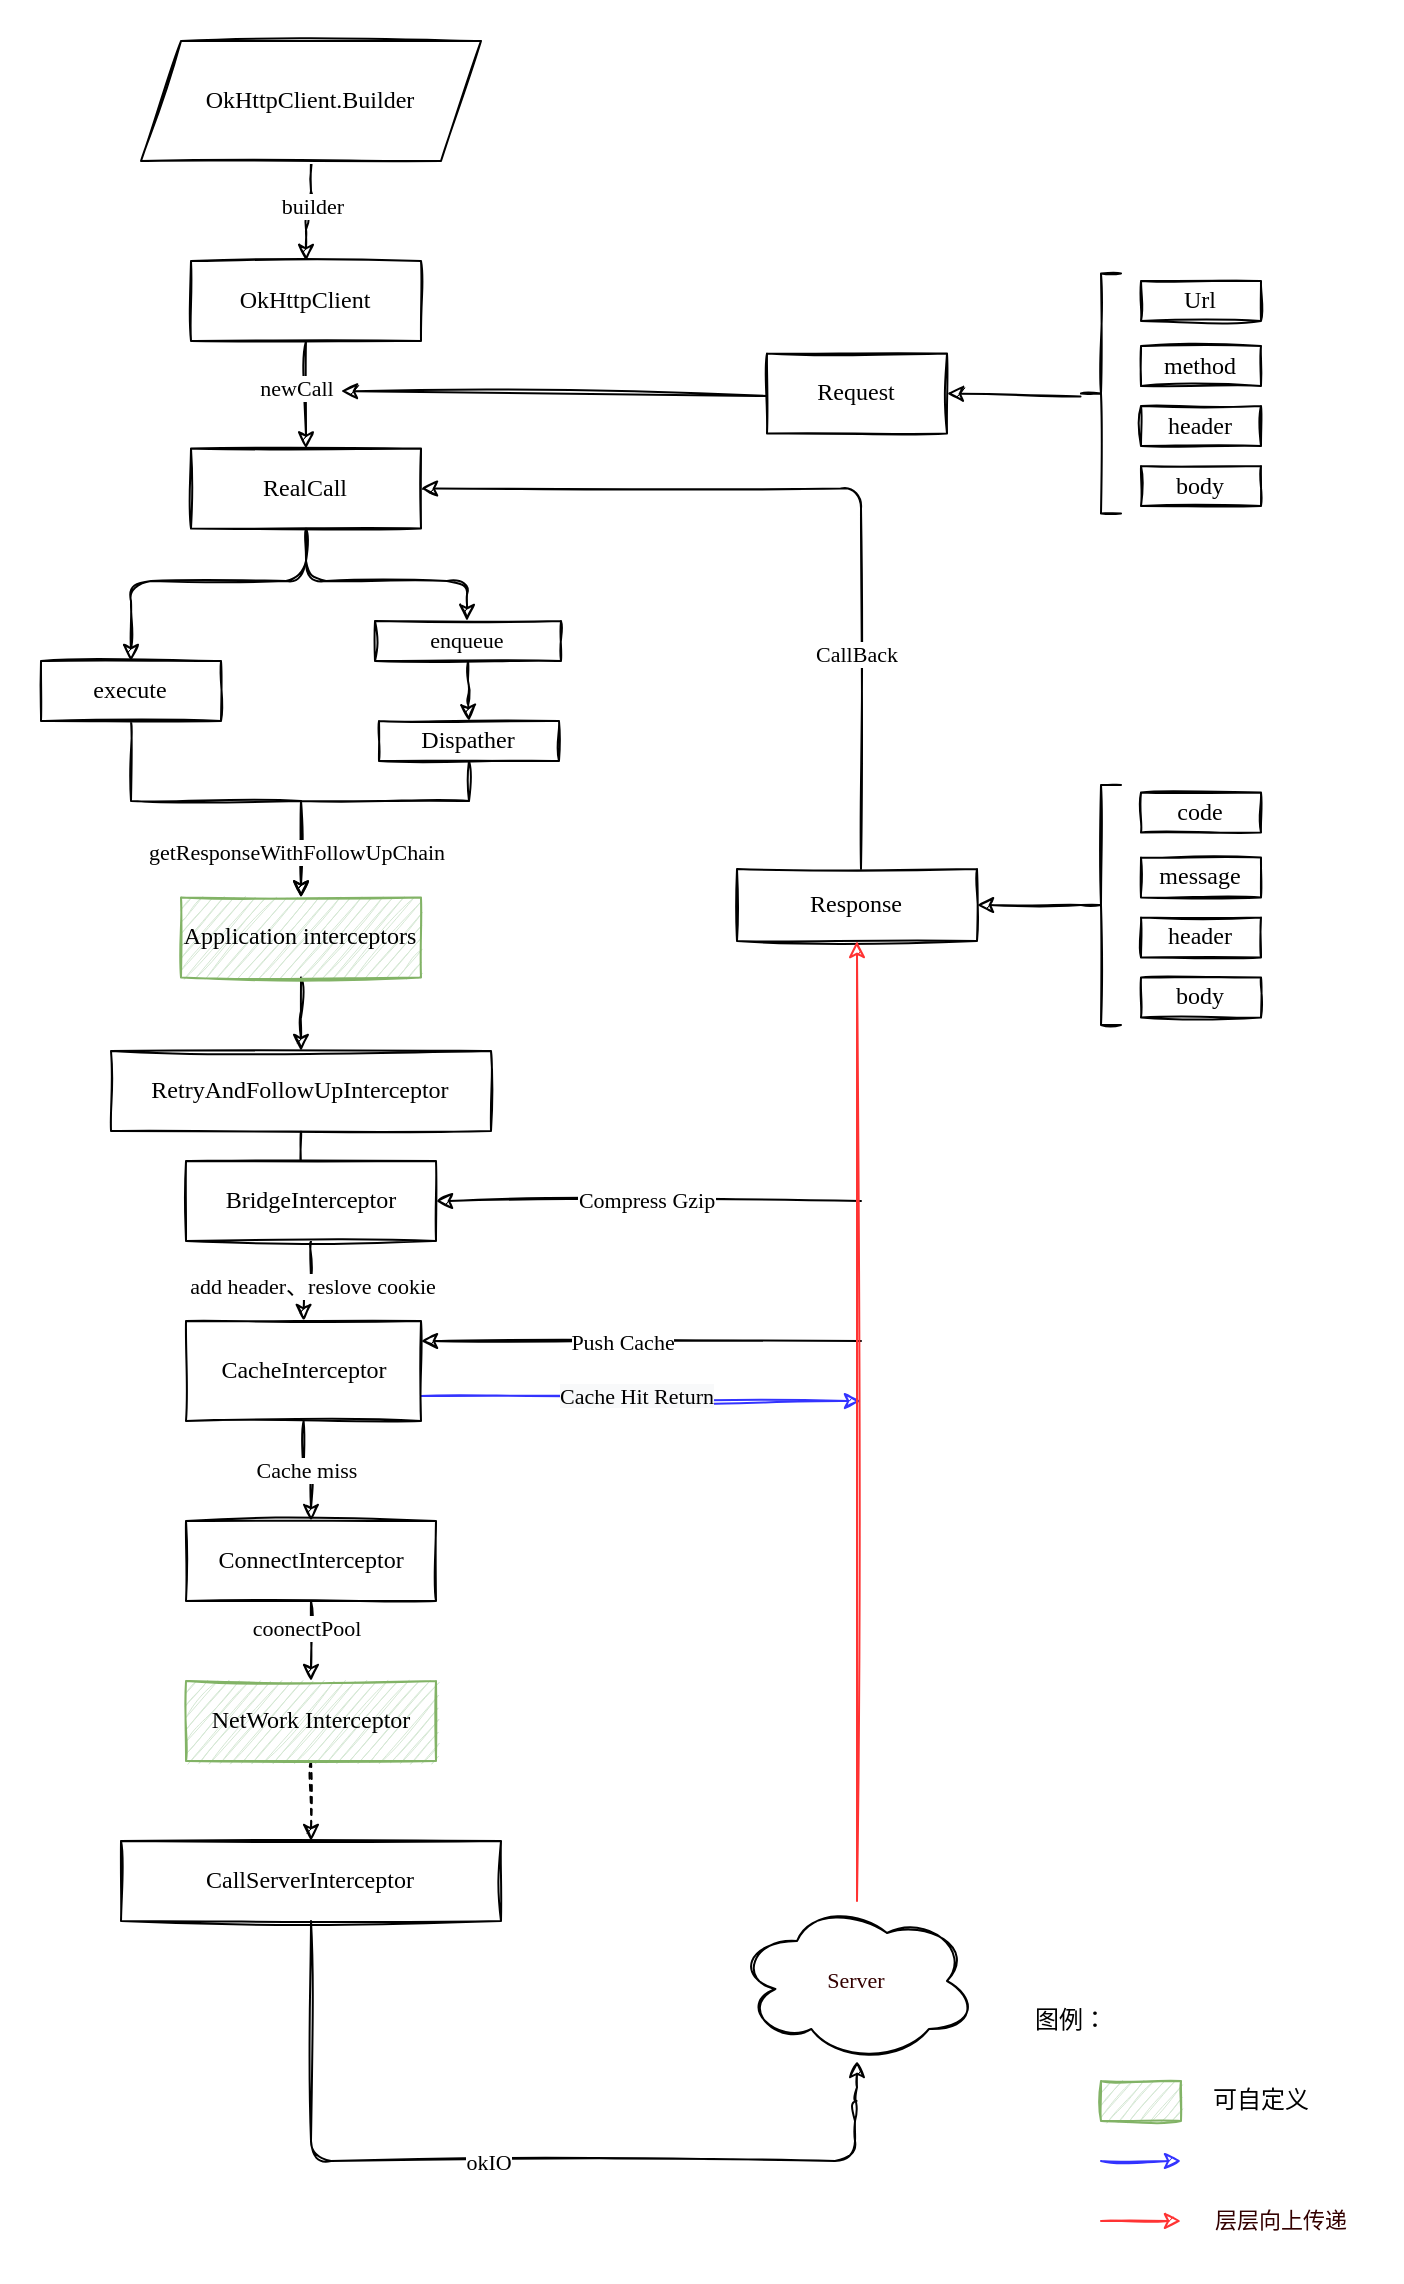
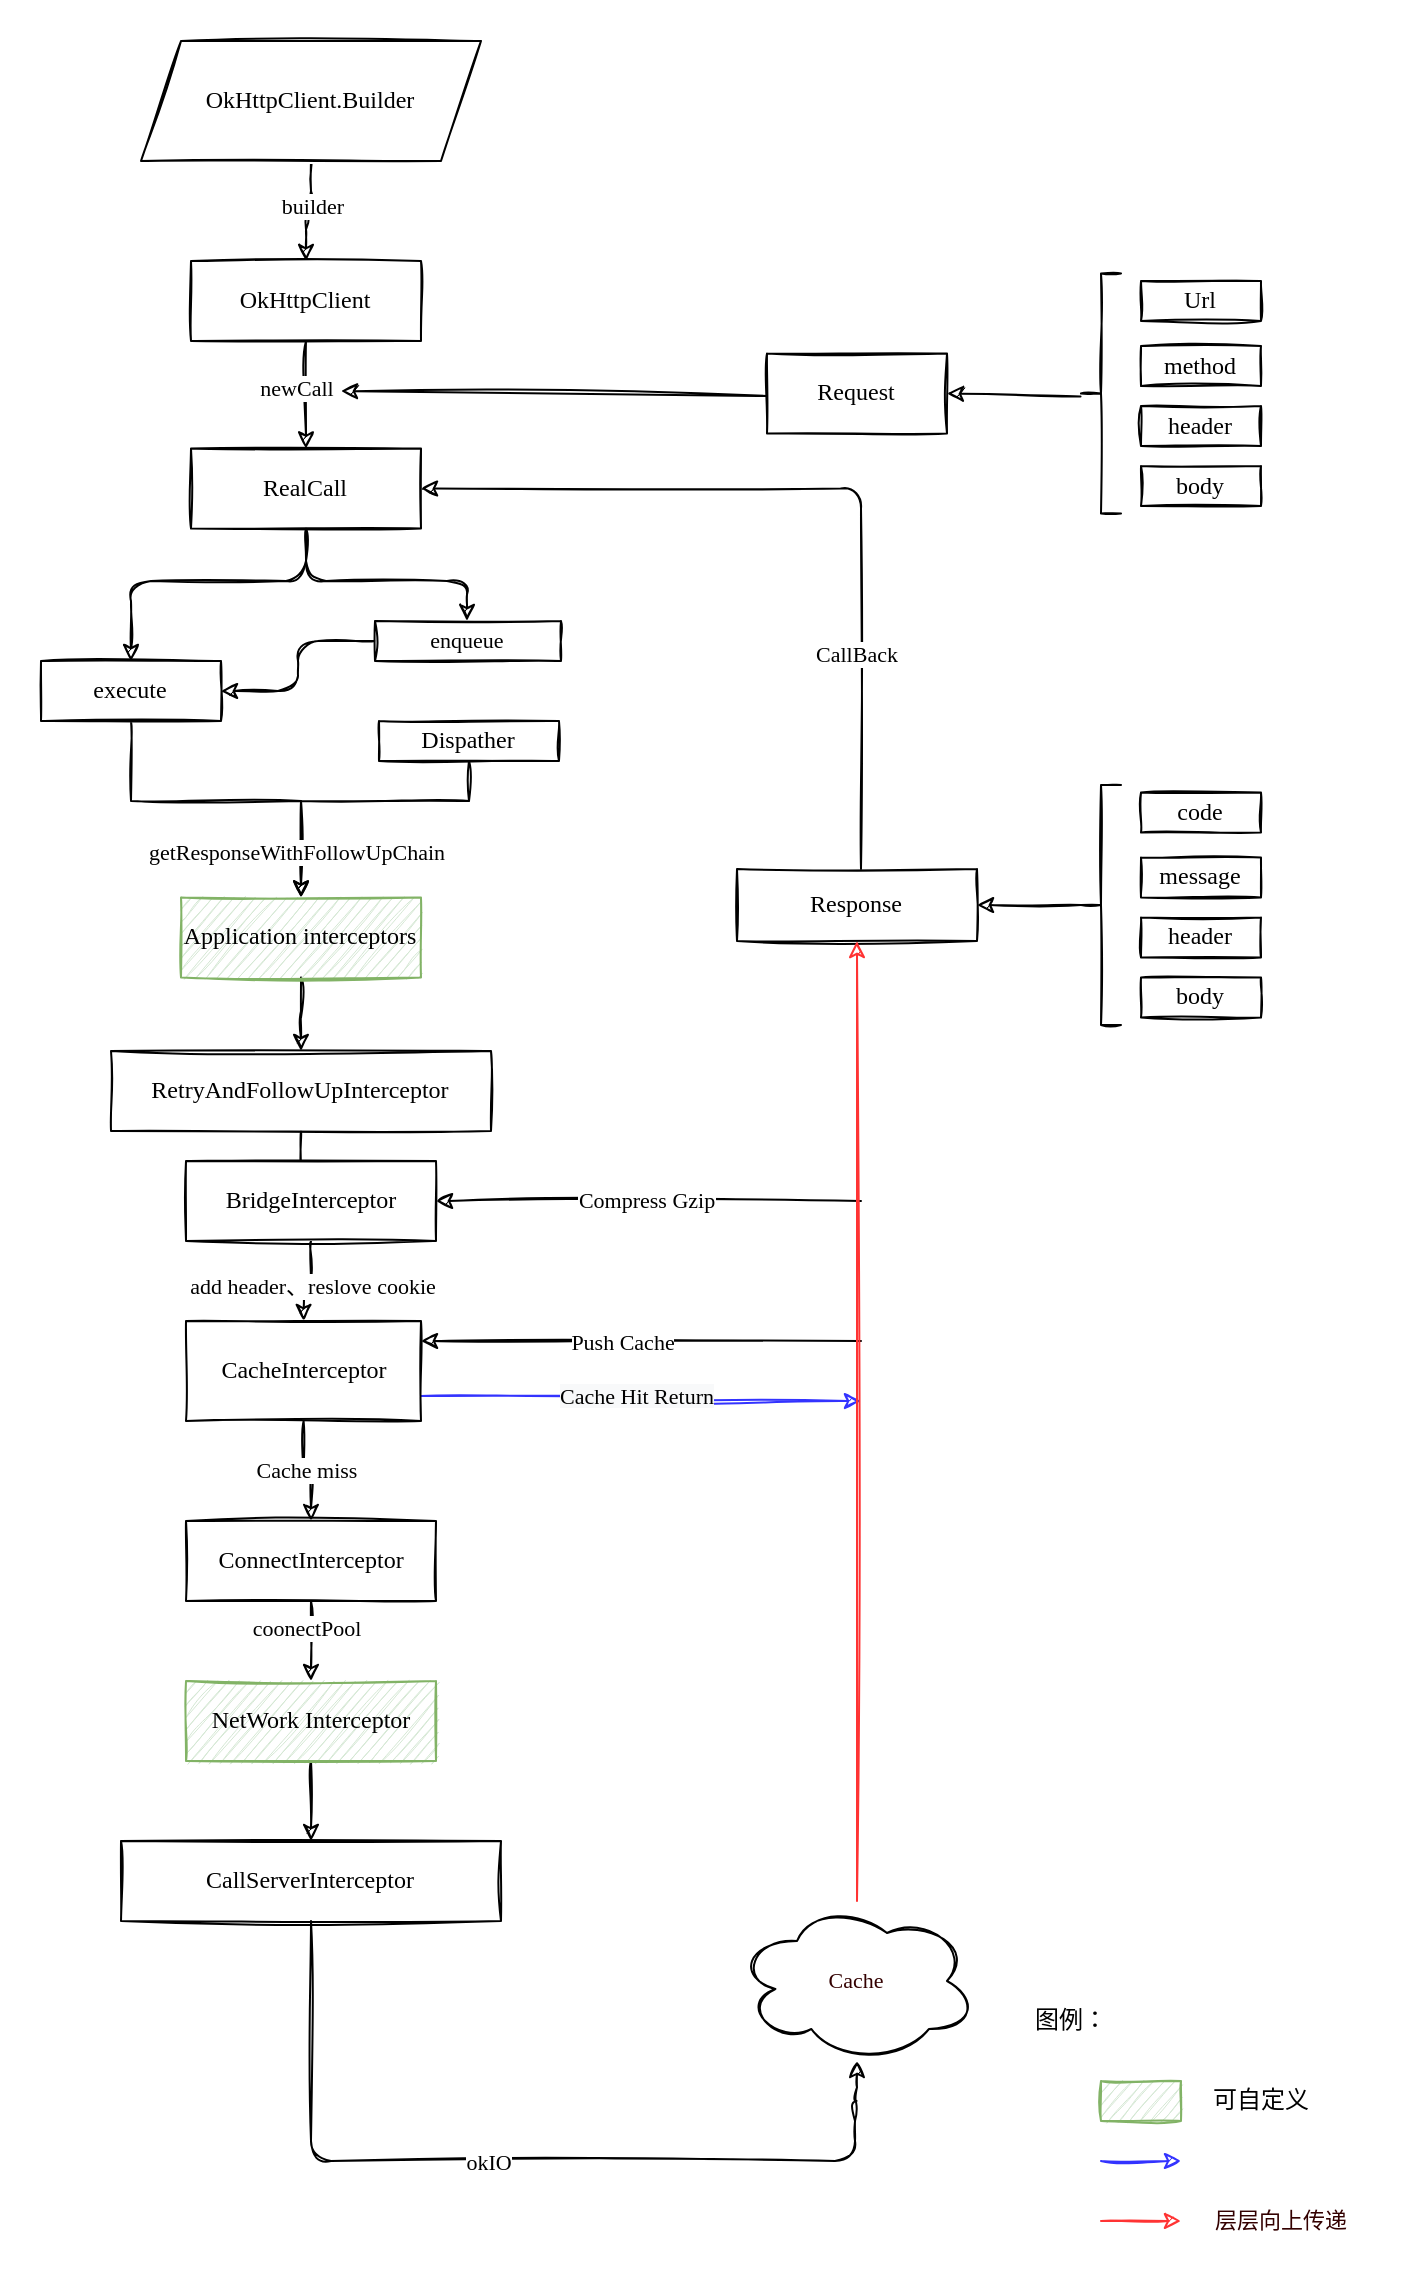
edge "enqueue" -> "Dispather": now "enqueue" -> "execute"
edge "NetWork Interceptor" -> "CallServerInterceptor": style dashed -> solid
node "Server": label "Server" -> "Cache"
